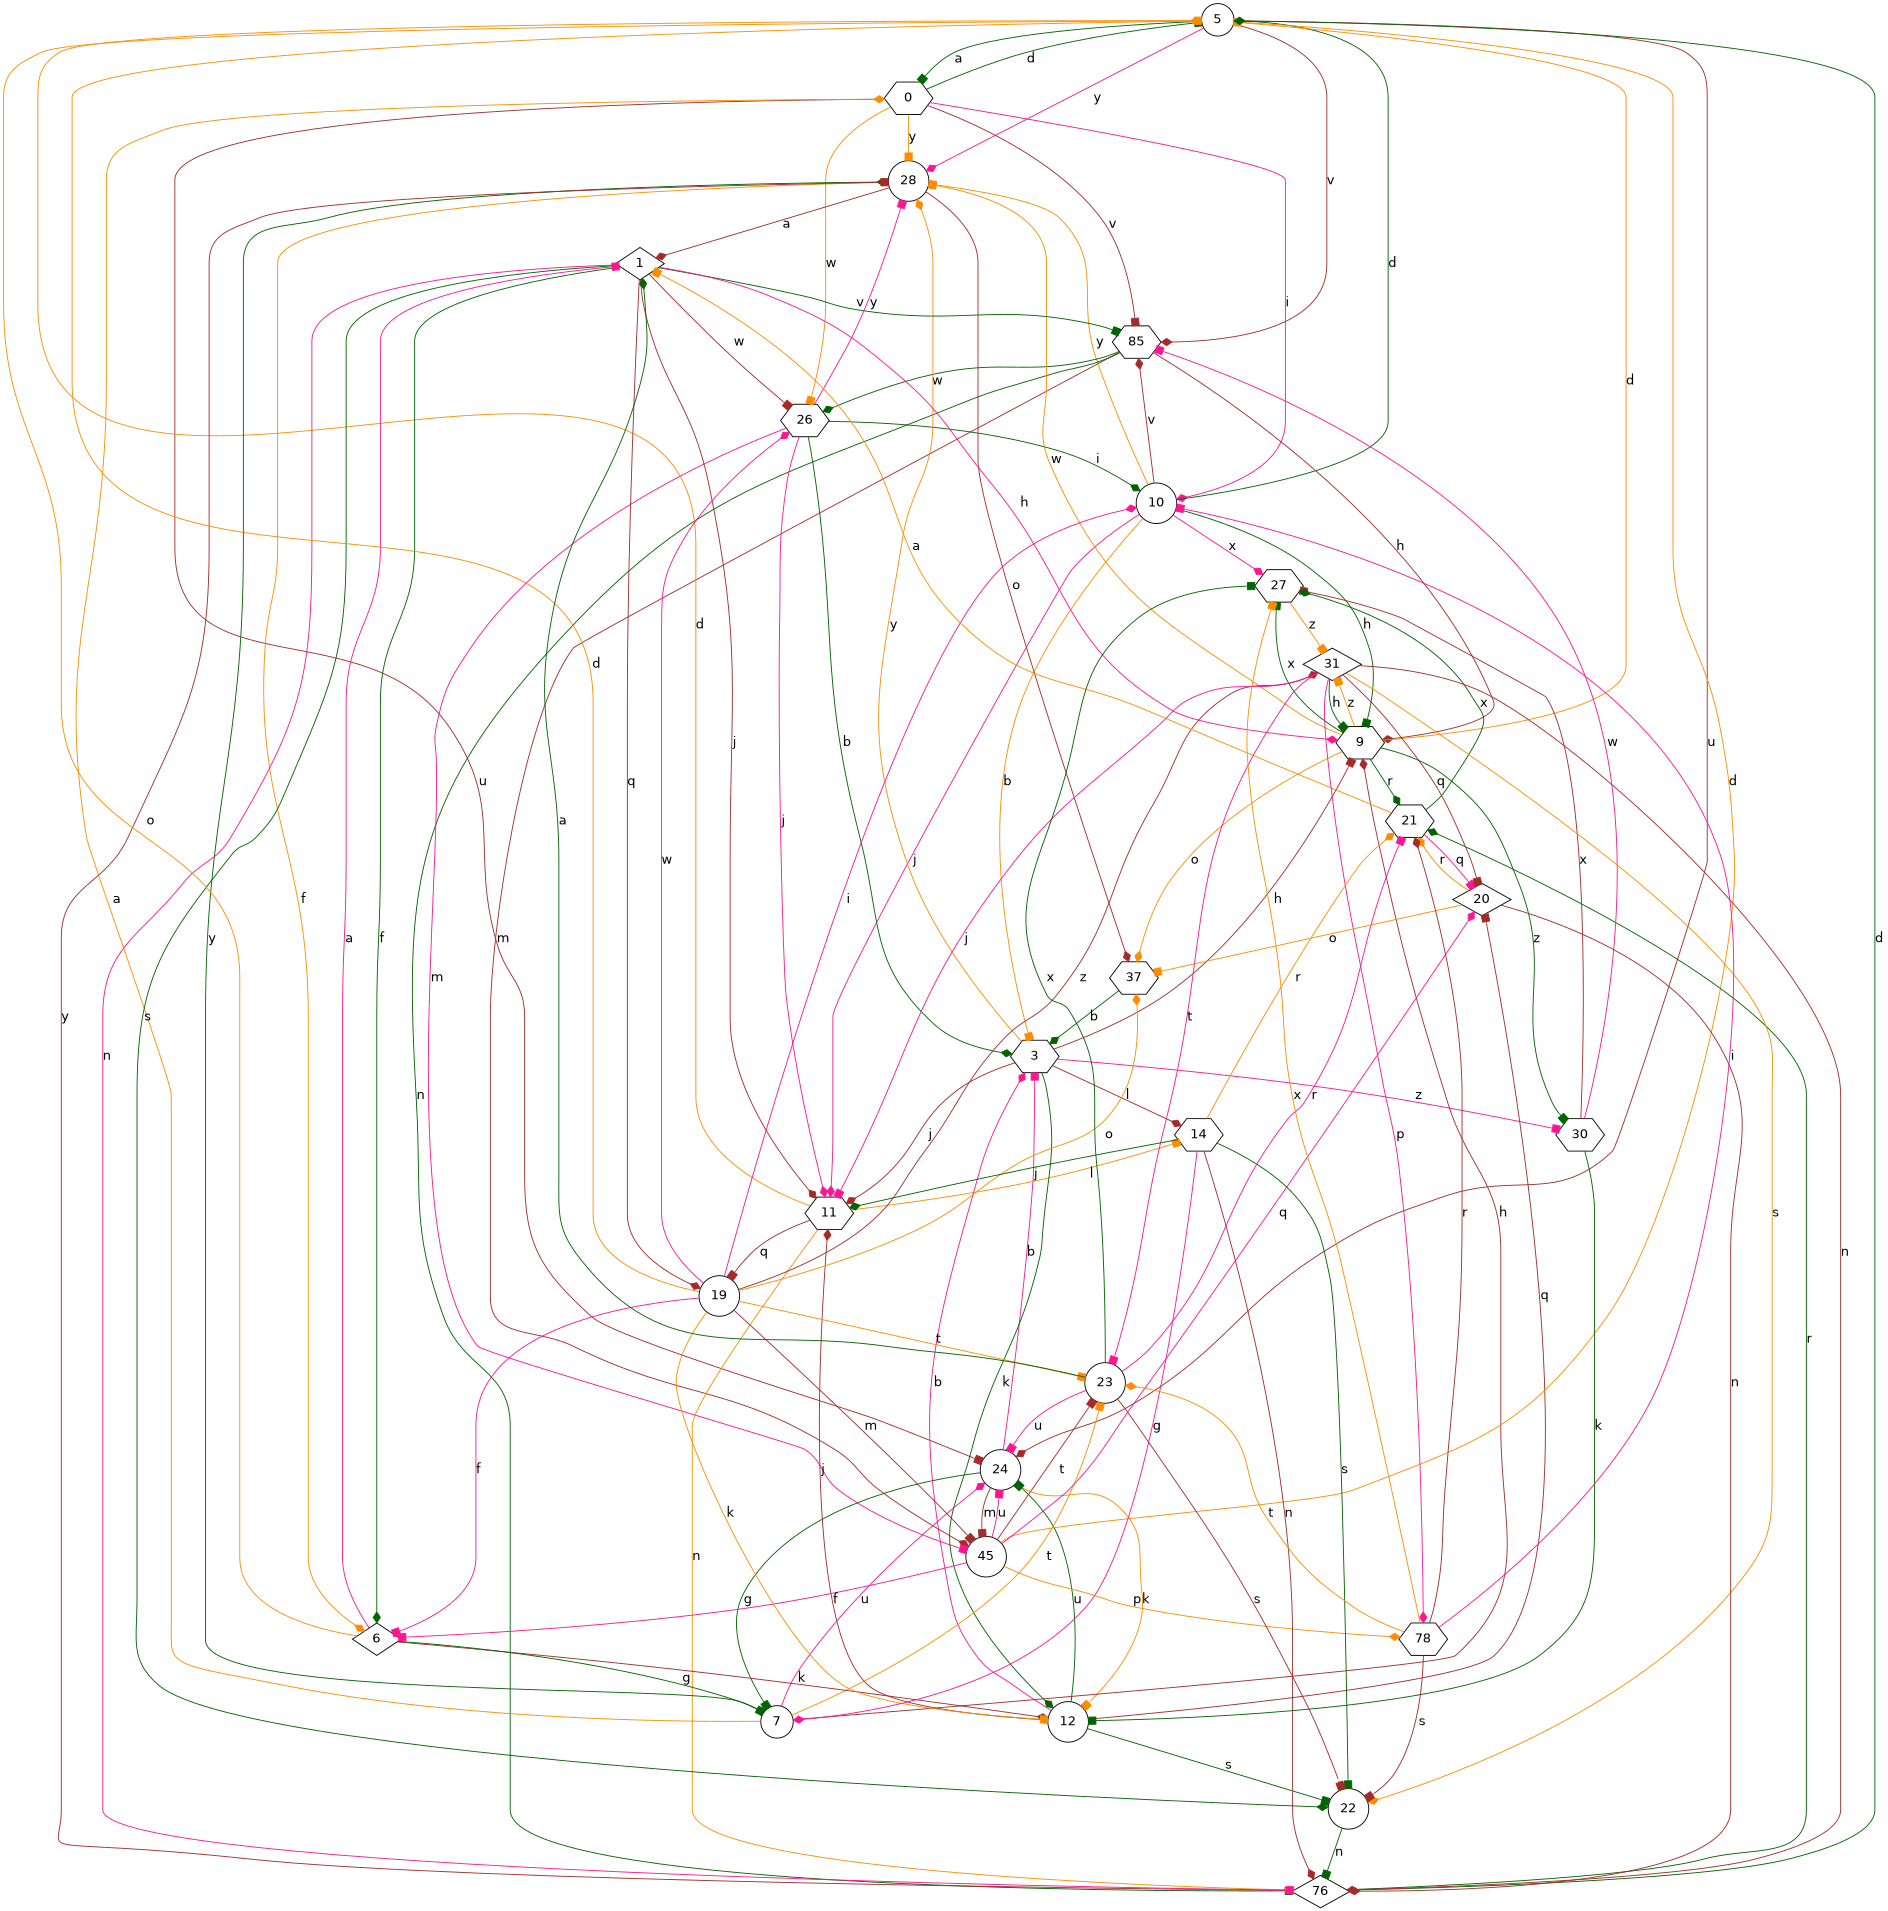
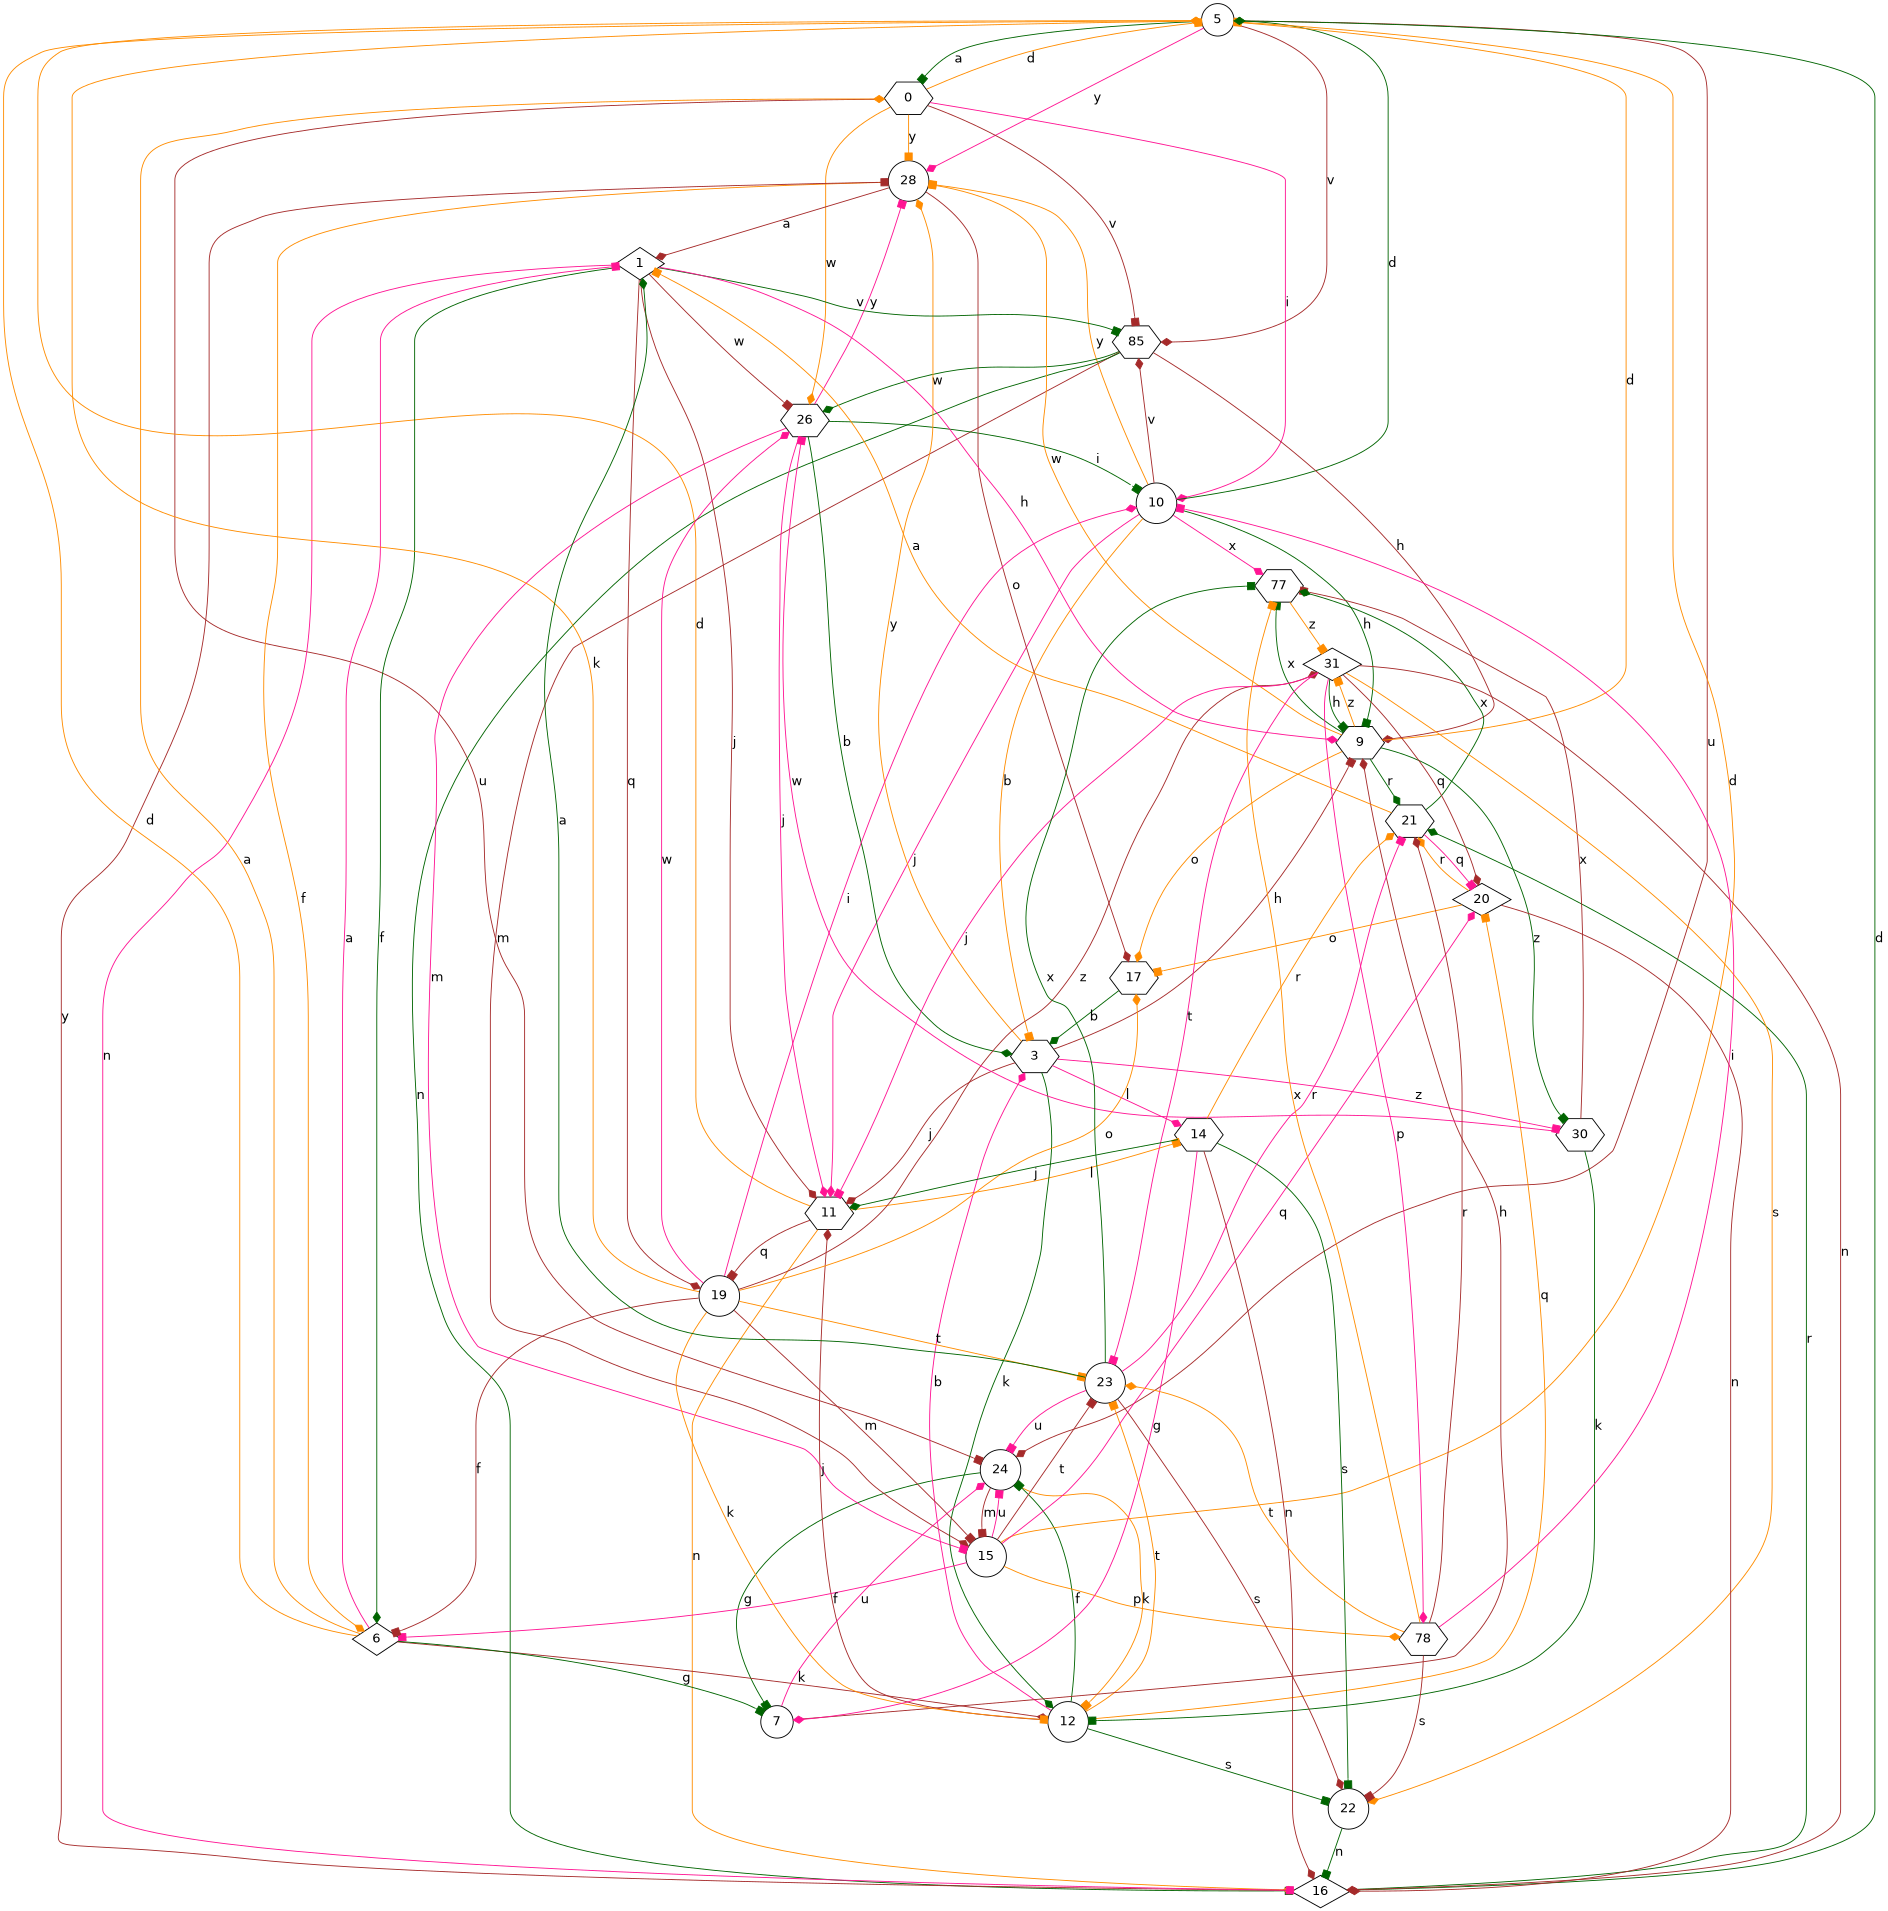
edge "0" -> "5": color darkgreen -> darkorange
edge "0" -> "26": arrowhead box -> diamond
edge "11" -> "5": arrowhead box -> diamond
edge "26" -> "10": arrowhead diamond -> box
node "27": label "27" -> "77"
edge "30" -> "85": now "30" -> "26"
edge "19" -> "5": label "d" -> "k"
edge "31" -> "20": arrowhead box -> diamond
edge "6" -> "5": label "o" -> "d"
edge "7" -> "0": now "6" -> "0"
edge "7" -> "28": removed, label "y"
node "37": label "37" -> "17"
edge "3" -> "14": color brown -> deeppink
edge "24" -> "3": removed, label "b"
edge "19" -> "6": color deeppink -> brown
edge "1" -> "22": removed, label "s"
edge "12" -> "20": color brown -> darkorange
node "45": label "45" -> "15"
edge "23" -> "22": arrowhead box -> diamond
edge "12" -> "24": label "u" -> "f"
edge "7" -> "23": now "12" -> "23"
node "76": label "76" -> "16"
